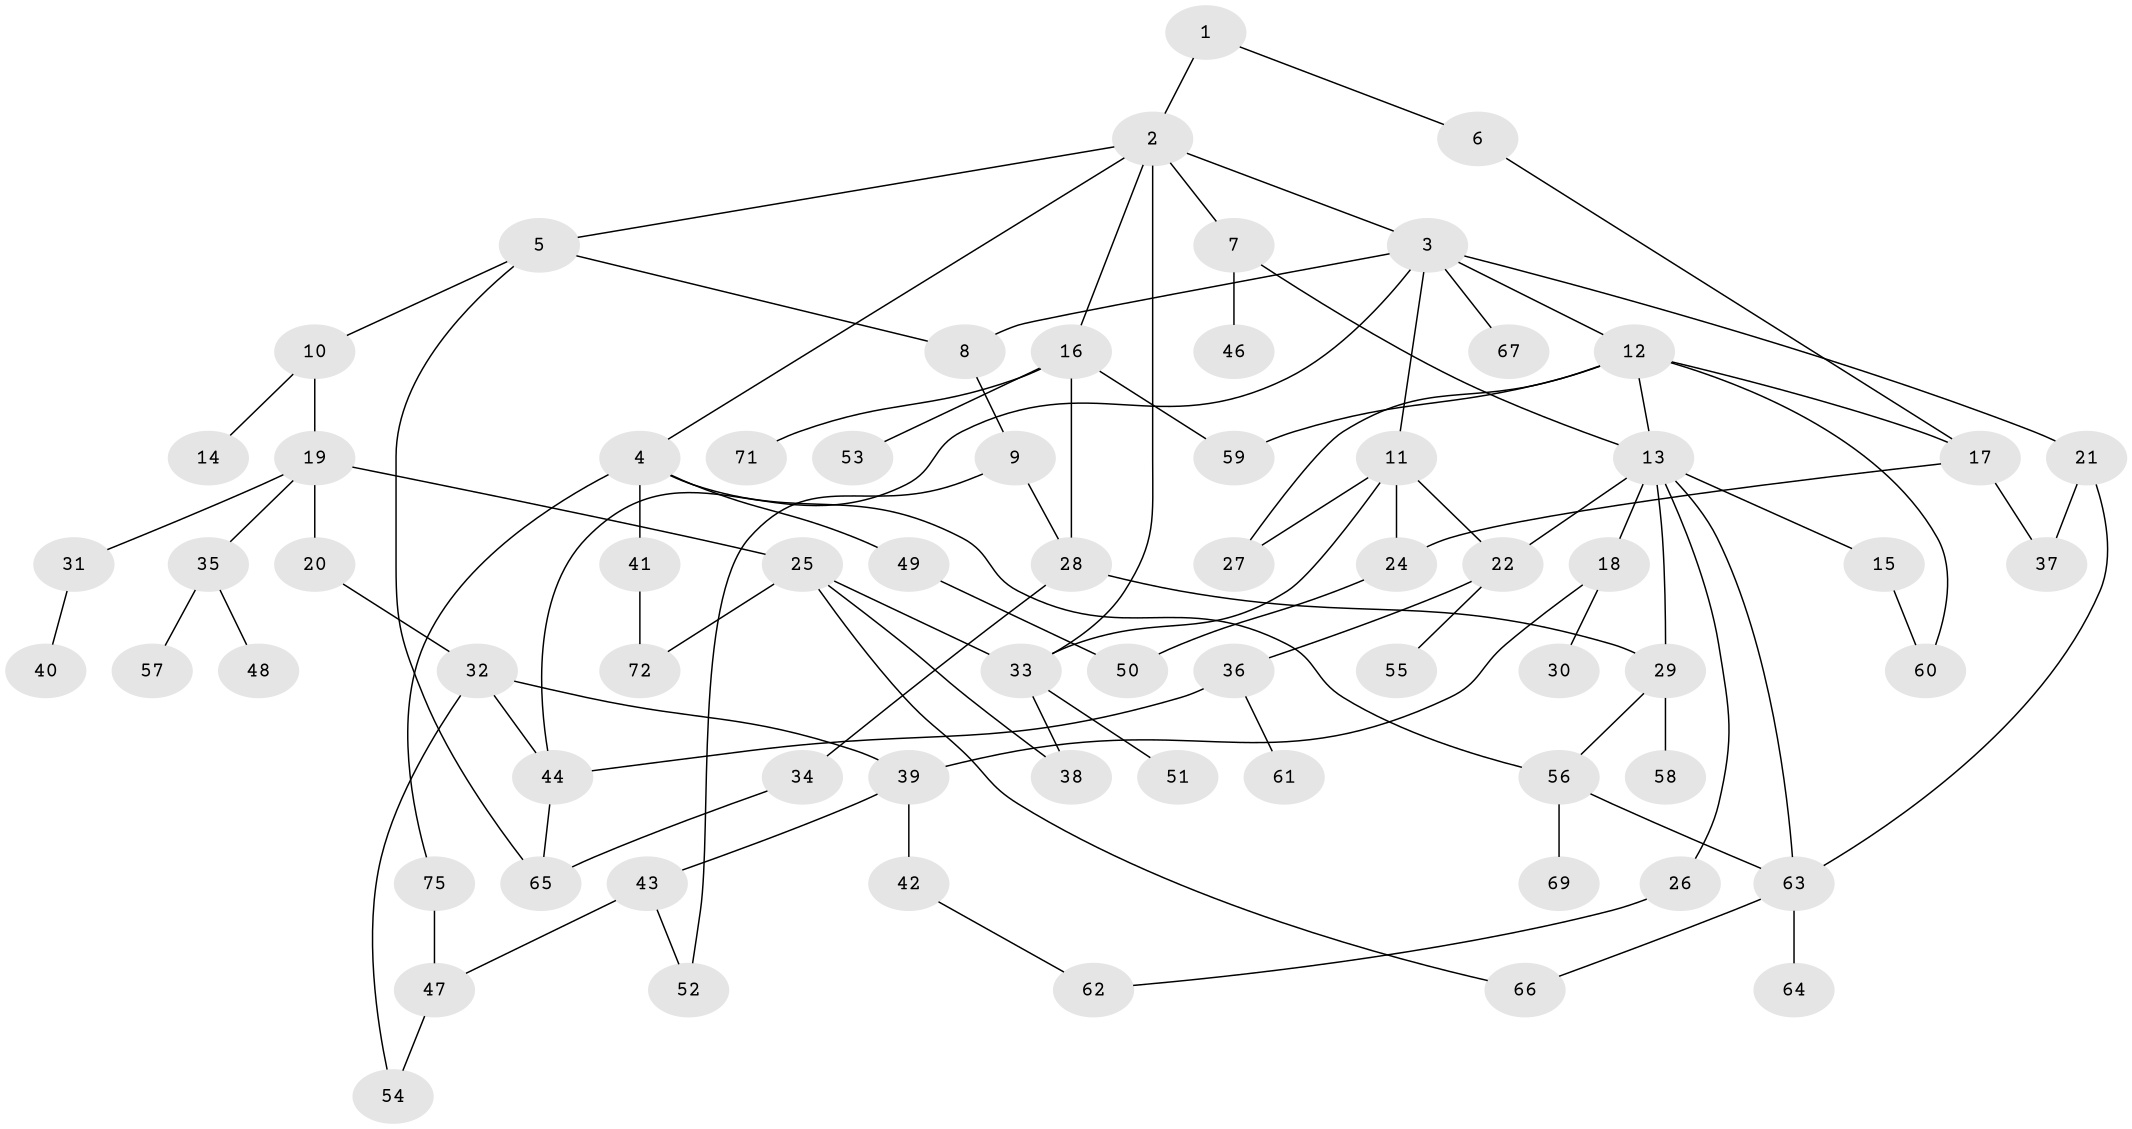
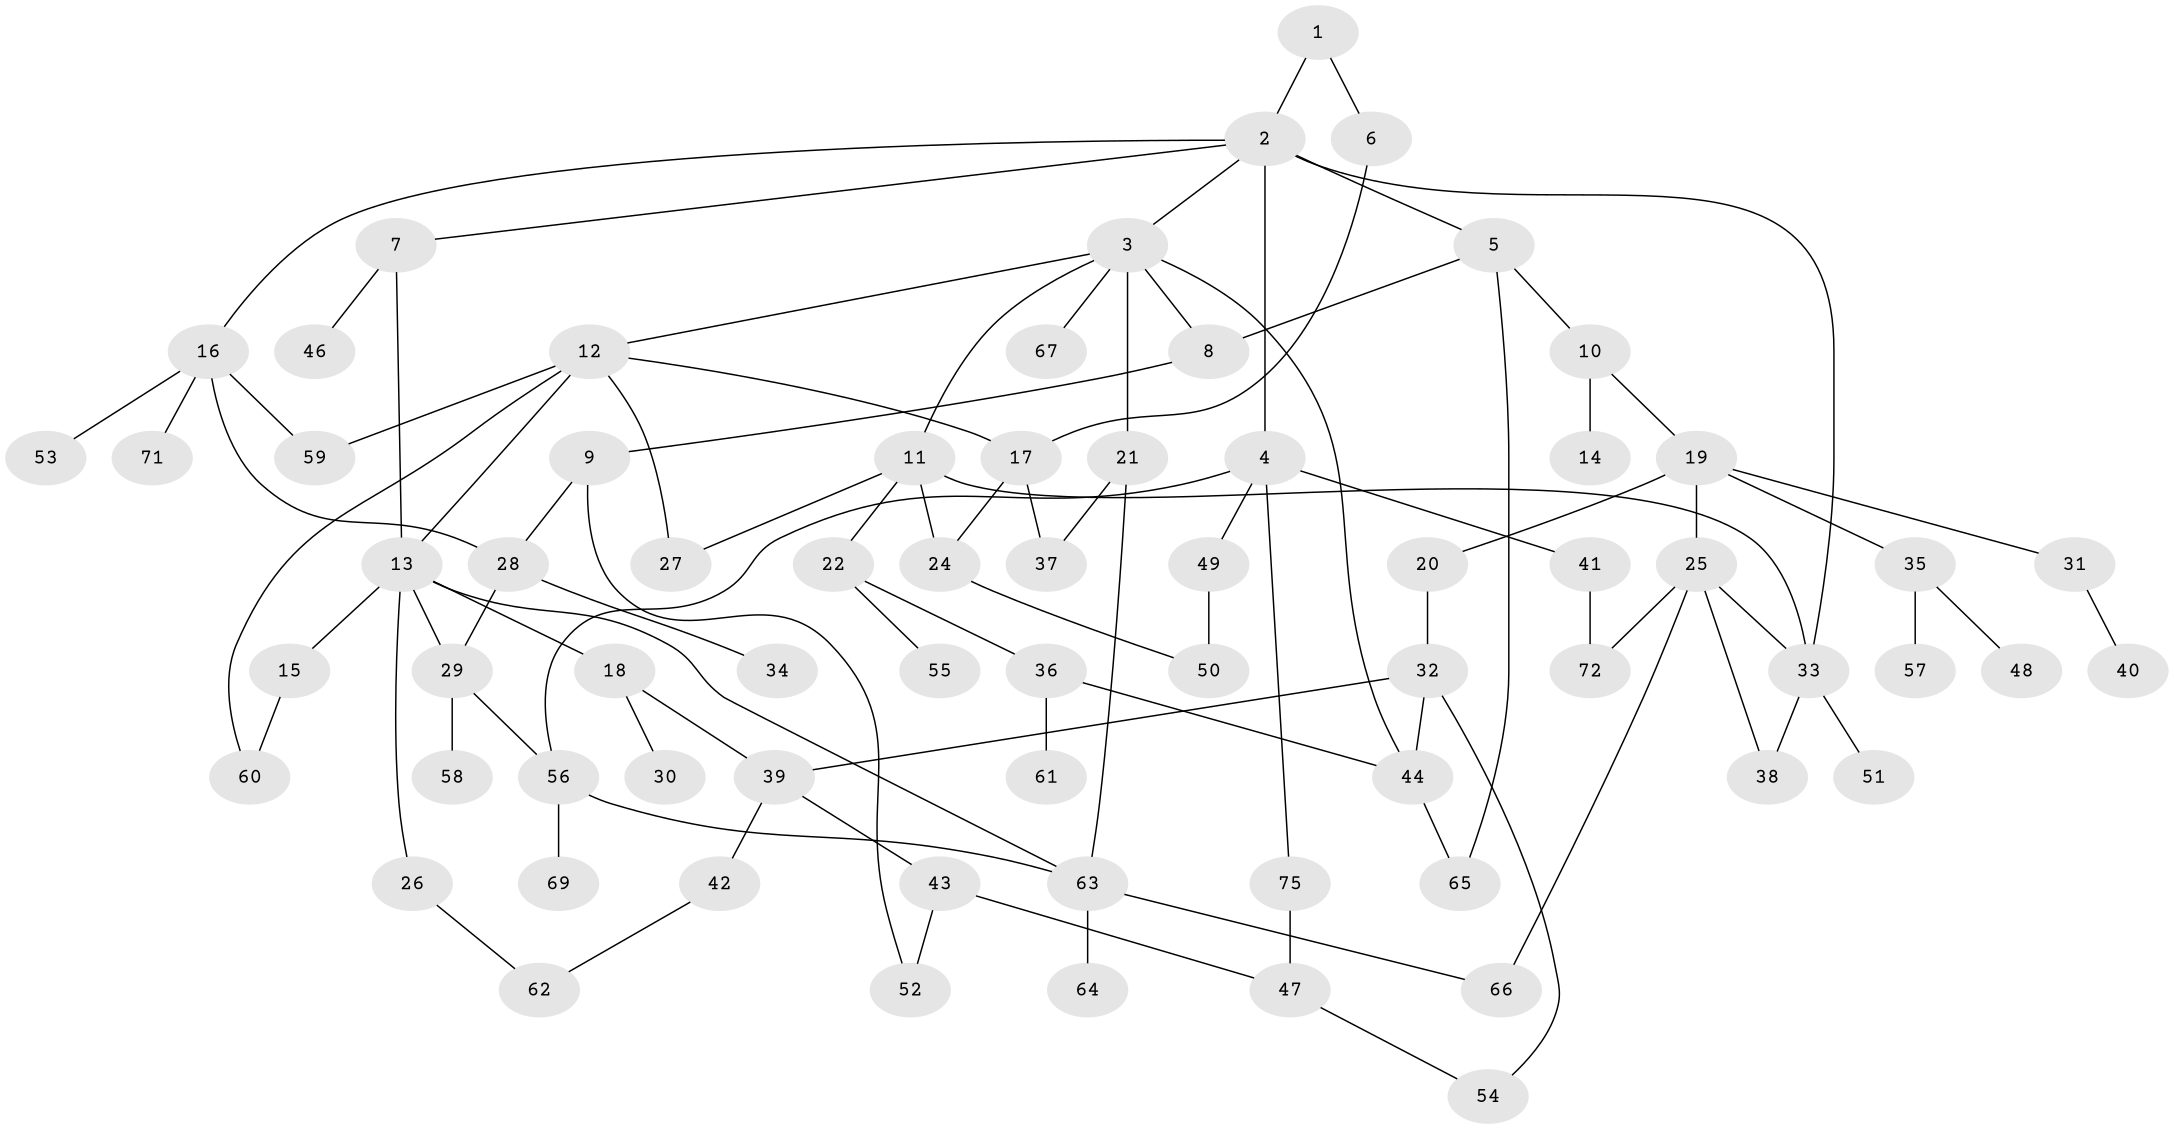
edge "13" -- "22": removed
edge "34" -- "65": removed
